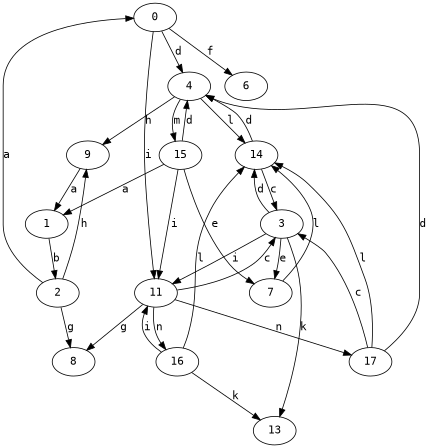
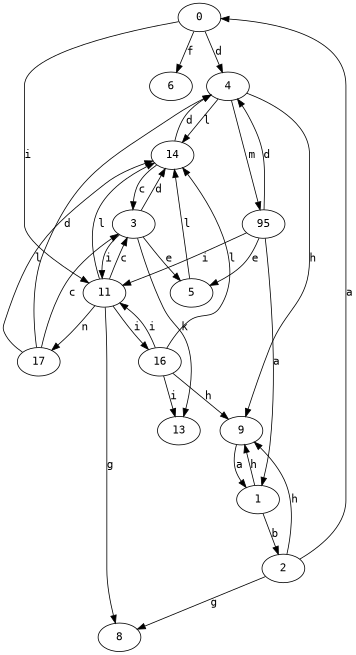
node "15": label "15" -> "95"
edge "11" -> "14": added, label "l"
node "7": label "7" -> "5"
edge "11" -> "16": label "n" -> "i"
edge "16" -> "9": added, label "h"
edge "16" -> "13": label "k" -> "i"
edge "1" -> "9": added, label "h"
